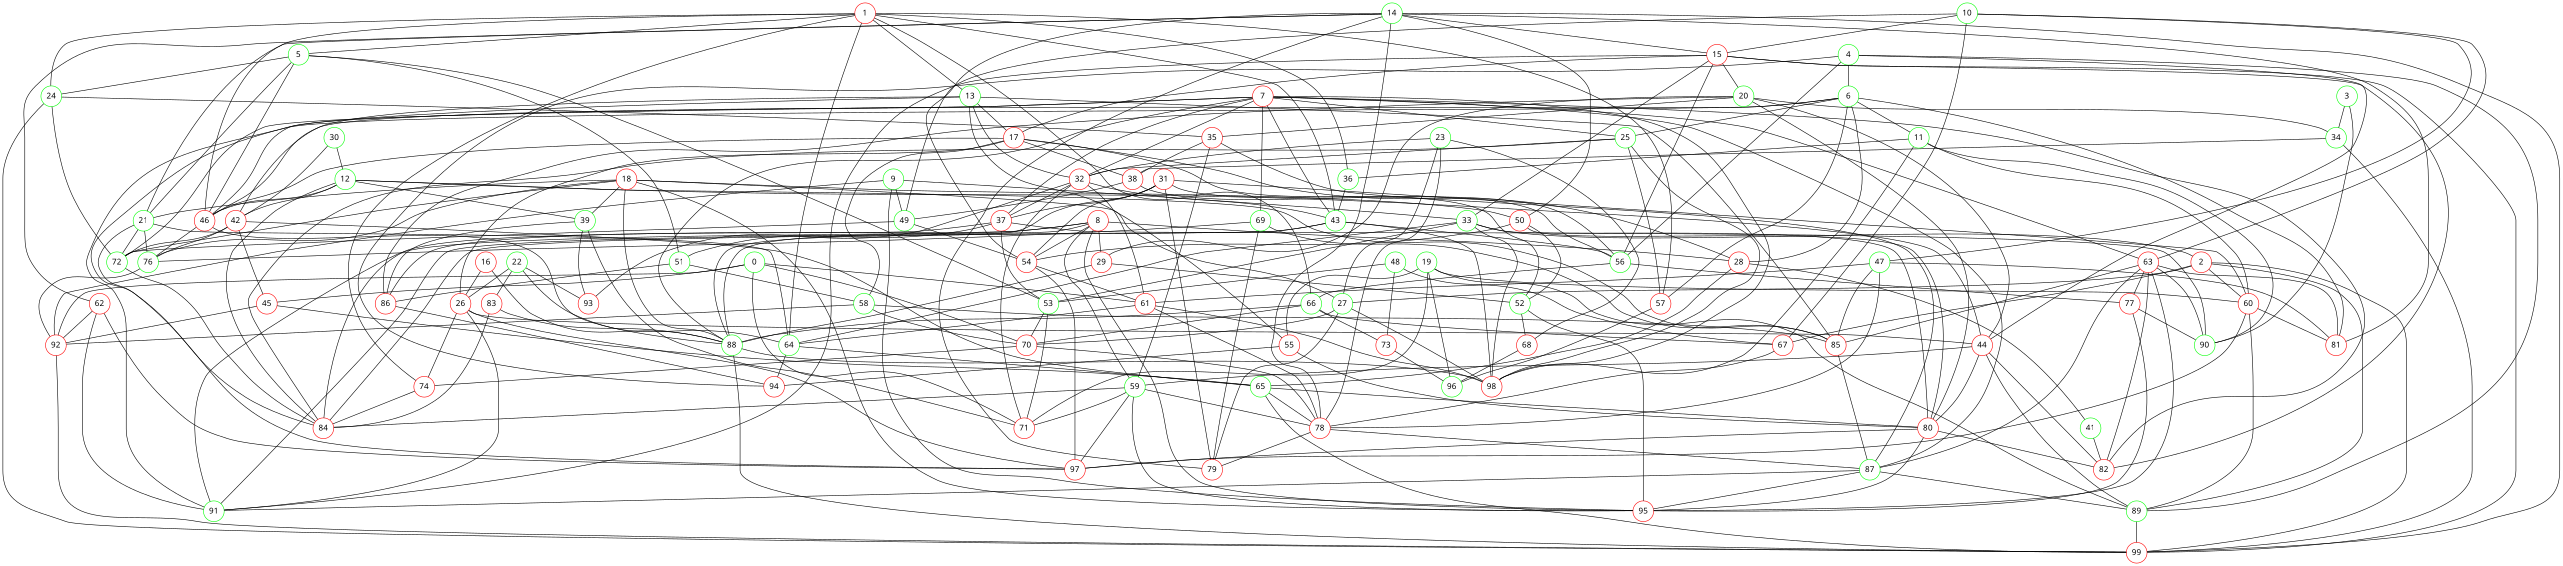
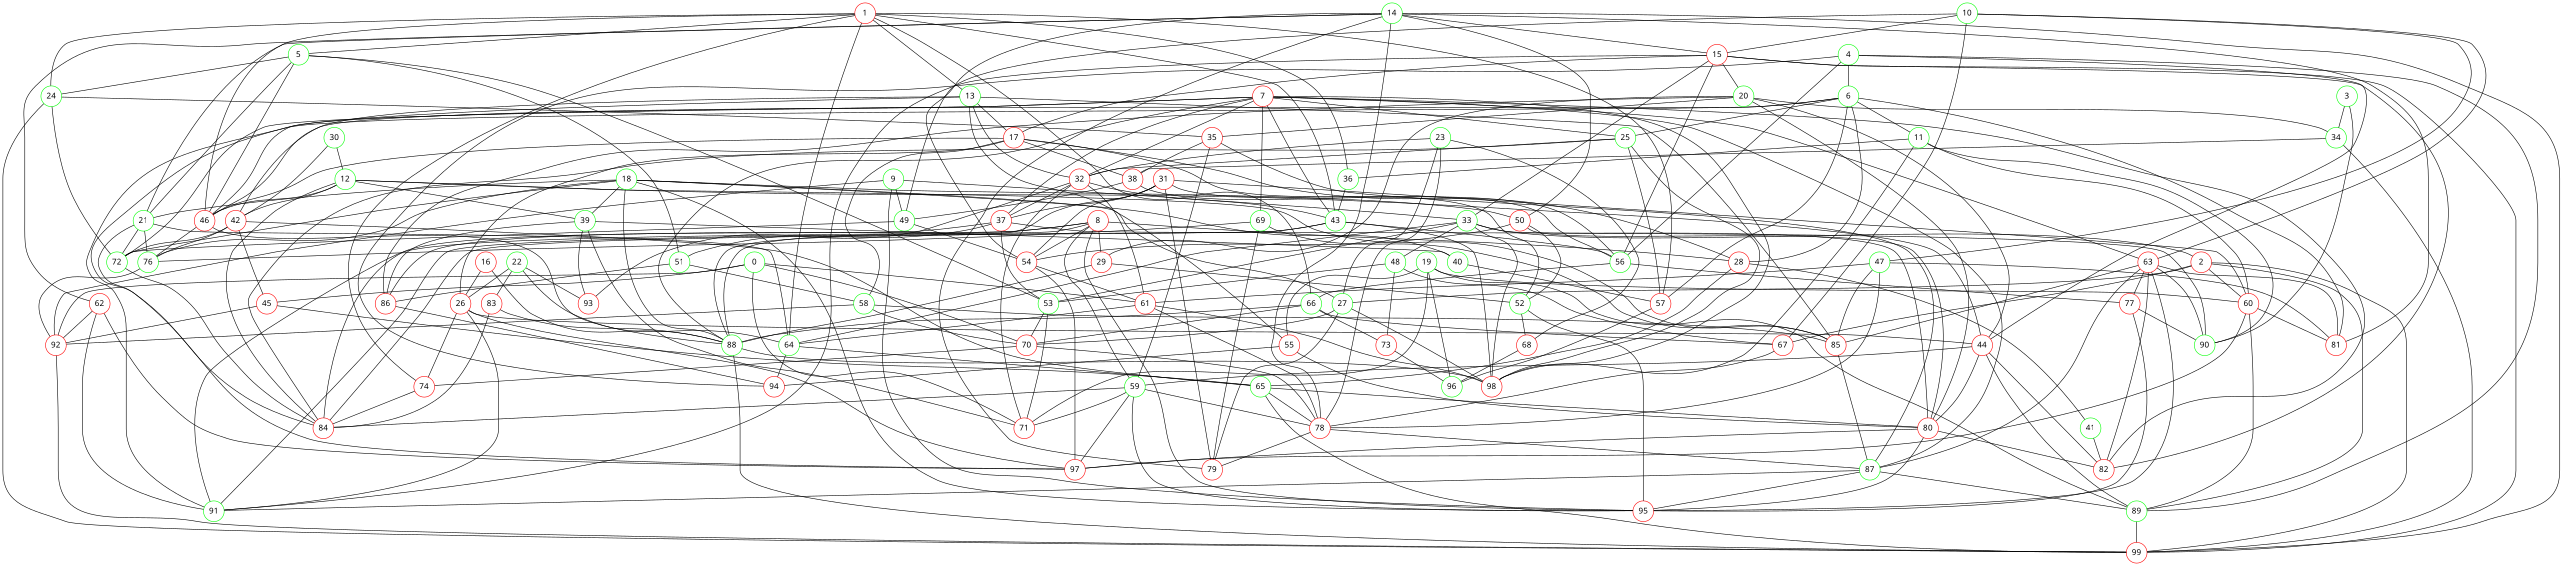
node "18": color red -> green
edge "33" -- "48": added
node "40": added
